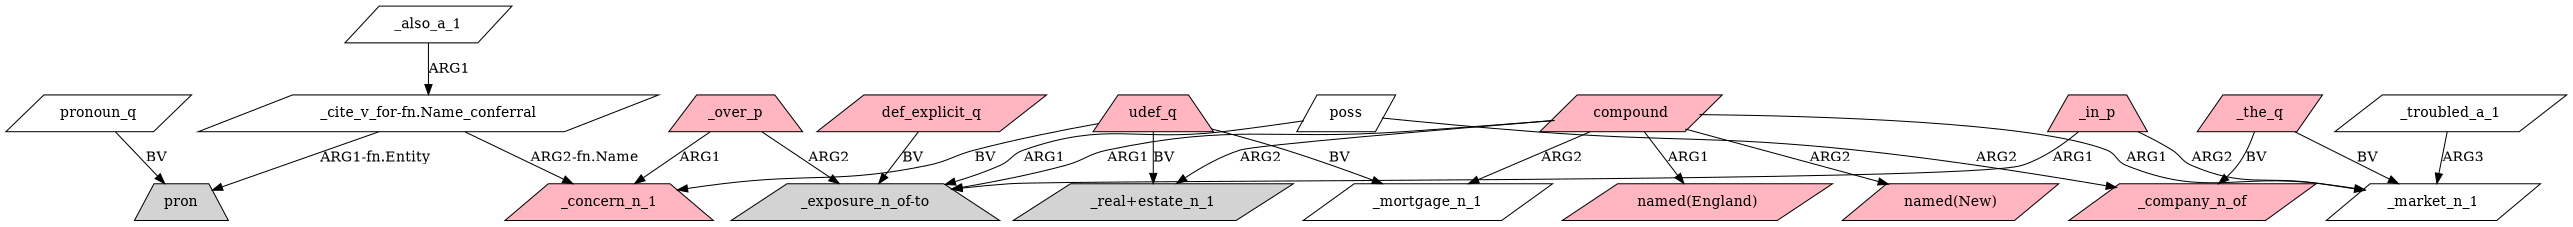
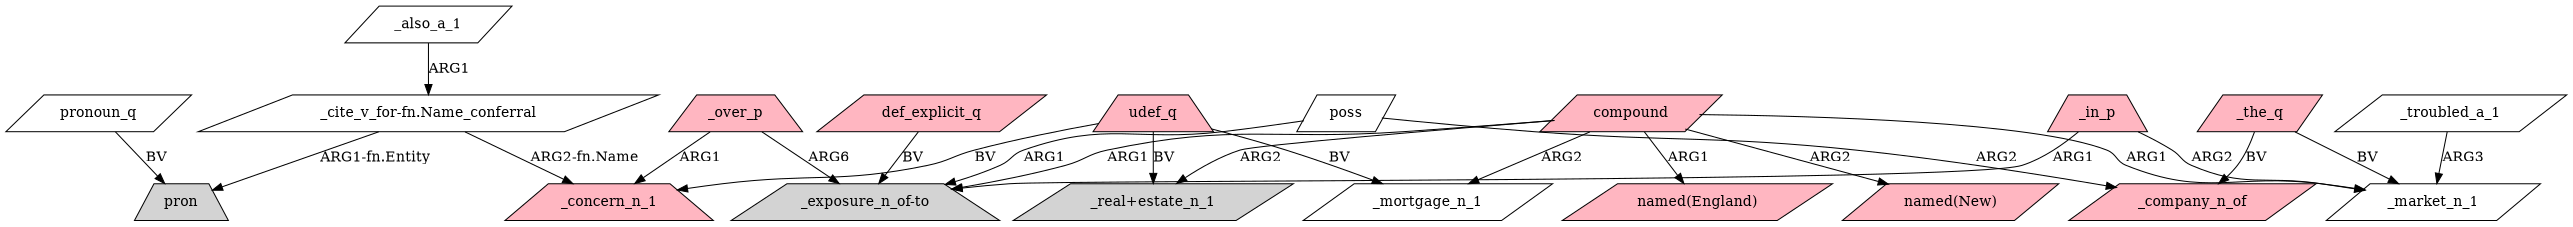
edge "_over_p" -> "_exposure_n_of-to": label "ARG2" -> "ARG6"
